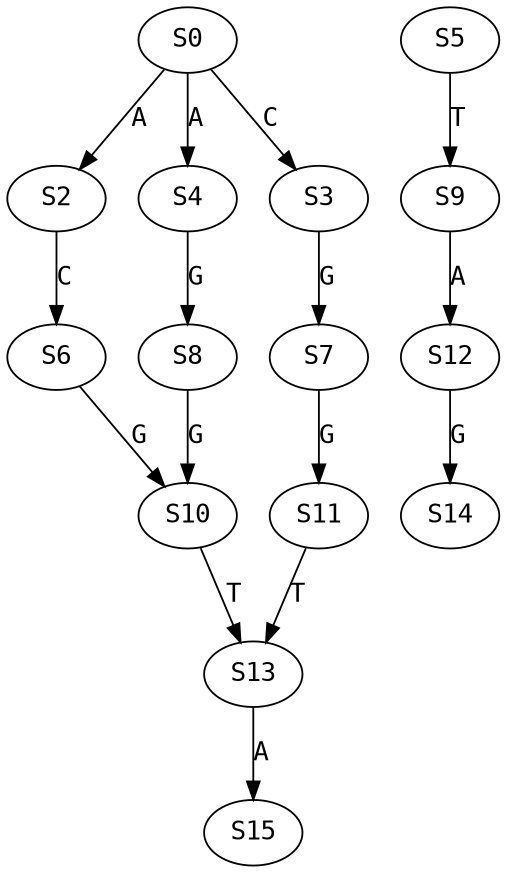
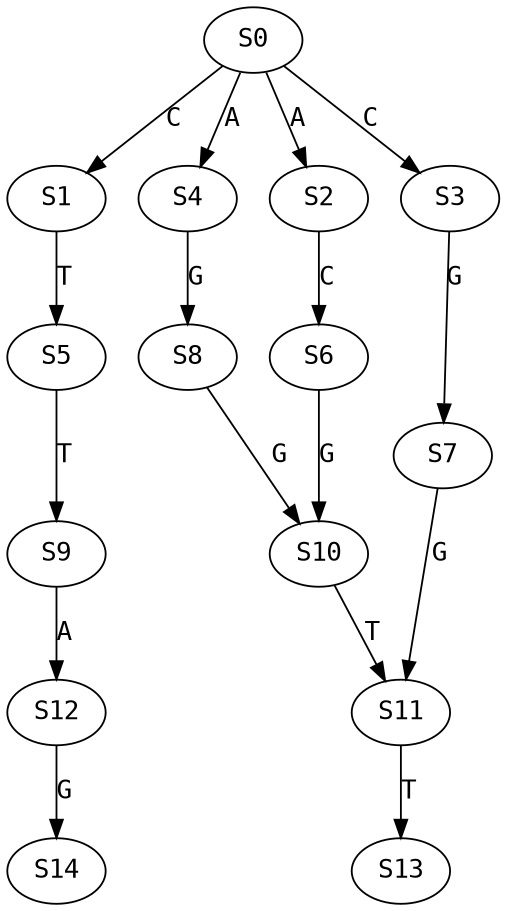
node "S1": added
edge "S10" -> "S13": now "S10" -> "S11"
node "S15": removed
